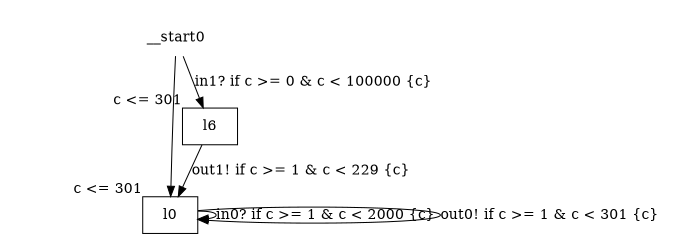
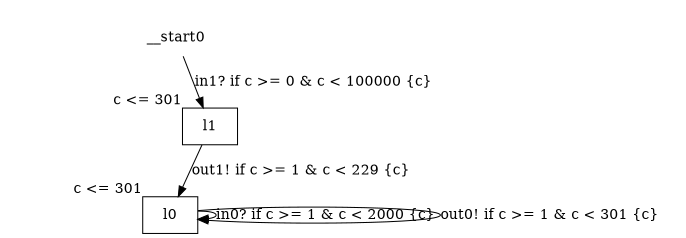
edge "__start0" -> "l0 c <= 301": removed
node "l6 c <= 301": label "l6 c <= 301" -> "l1 c <= 301"
